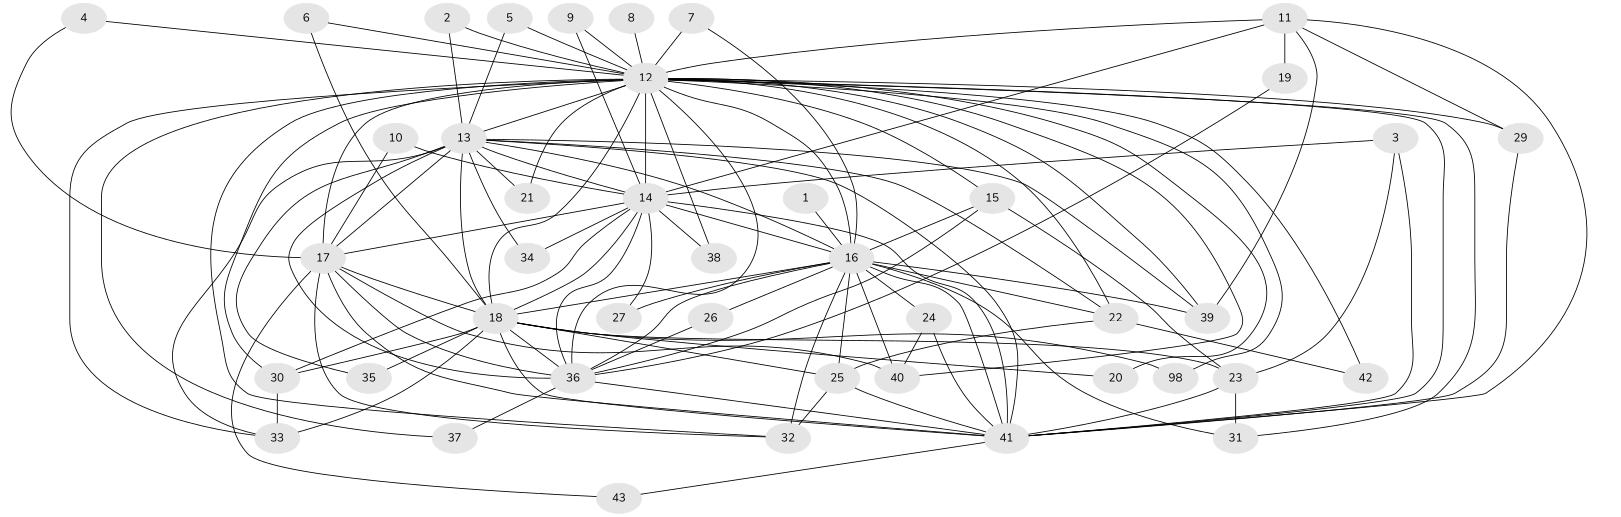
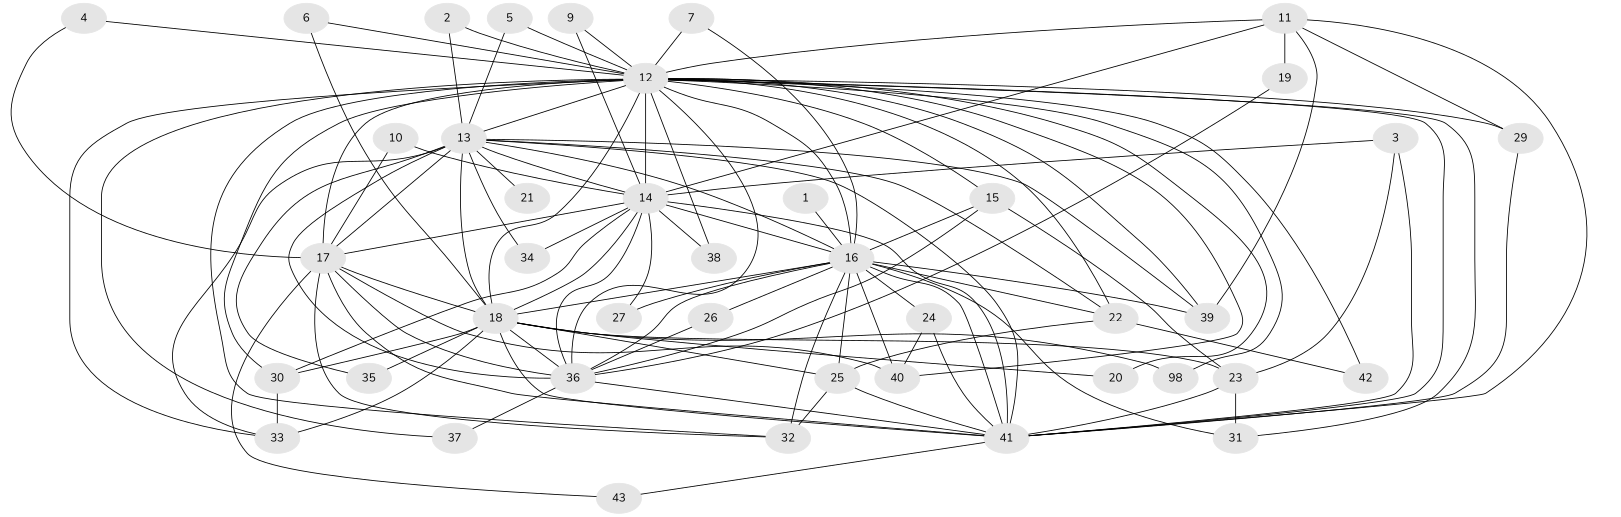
node "8": removed
edge "12" -- "21": removed
